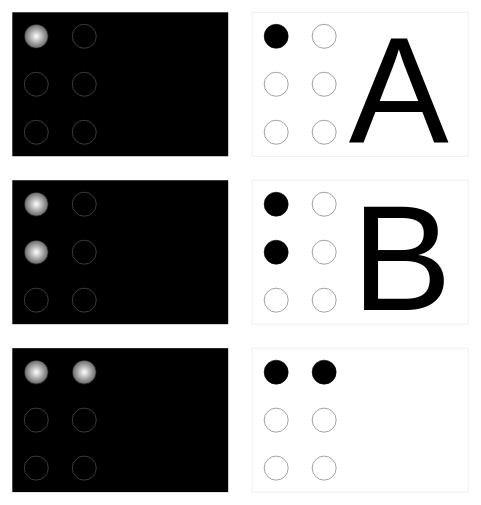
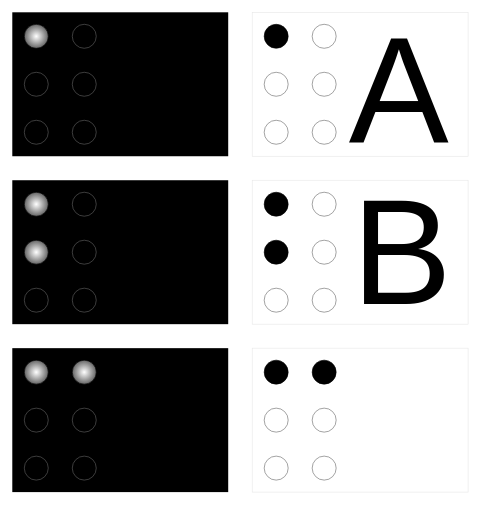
node "B": moved (402, 258) -> (402, 252)
